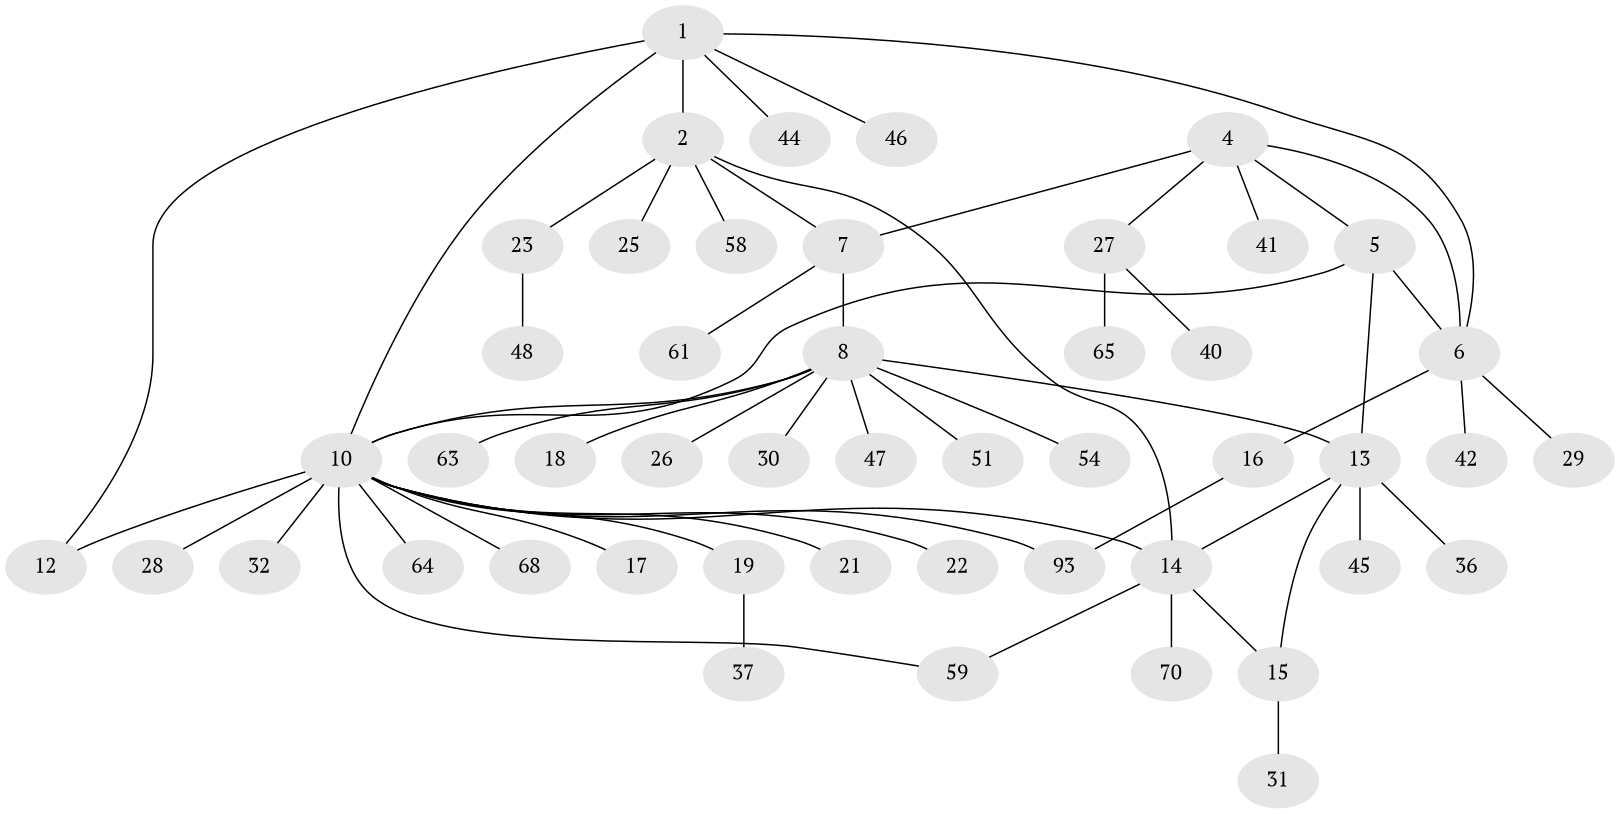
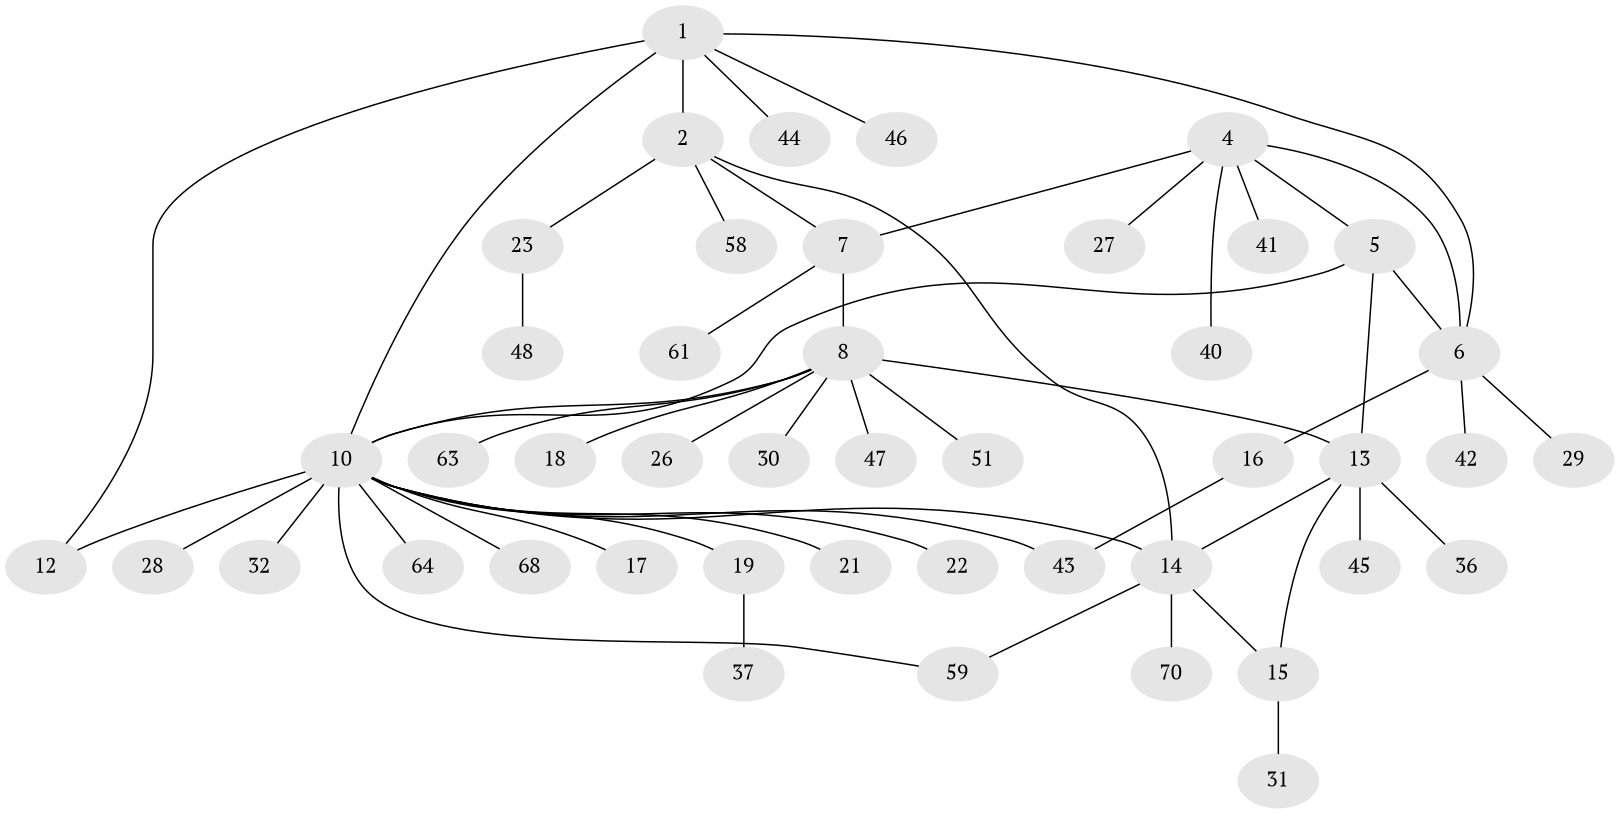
node "25": removed
edge "27" -- "40": now "4" -- "40"
node "65": removed
node "54": removed
node "93": label "93" -> "43"
